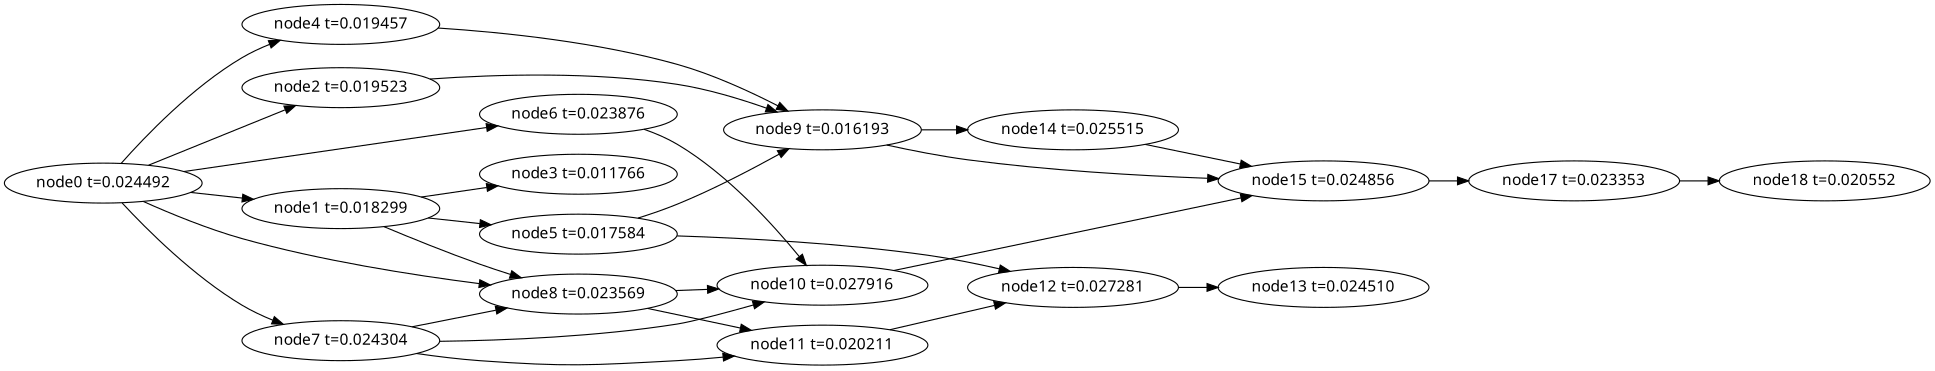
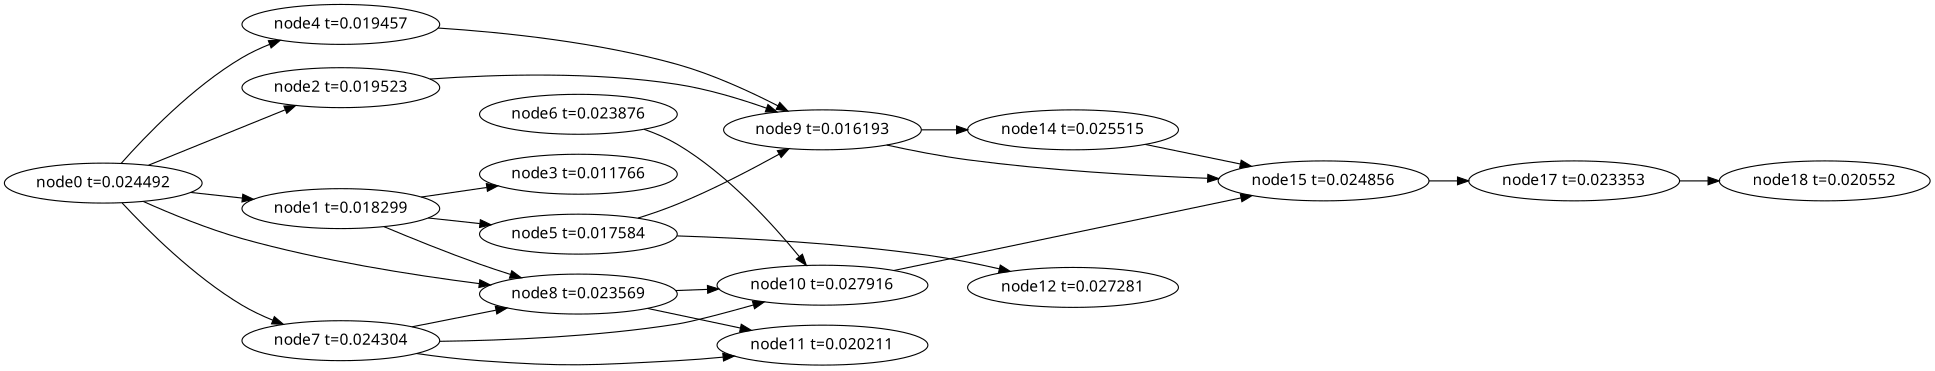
edge "node0 t=0.024492" -> "node6 t=0.023876": removed
node "node13 t=0.024510": removed
edge "node11 t=0.020211" -> "node12 t=0.027281": removed
